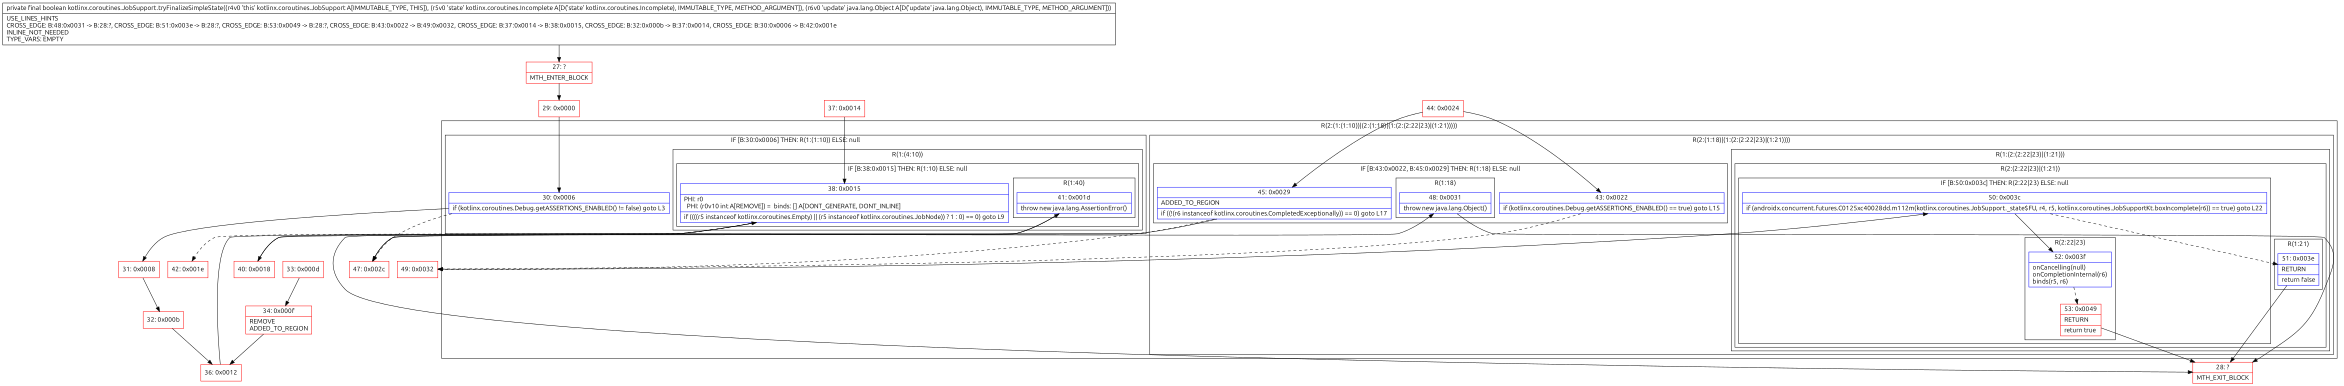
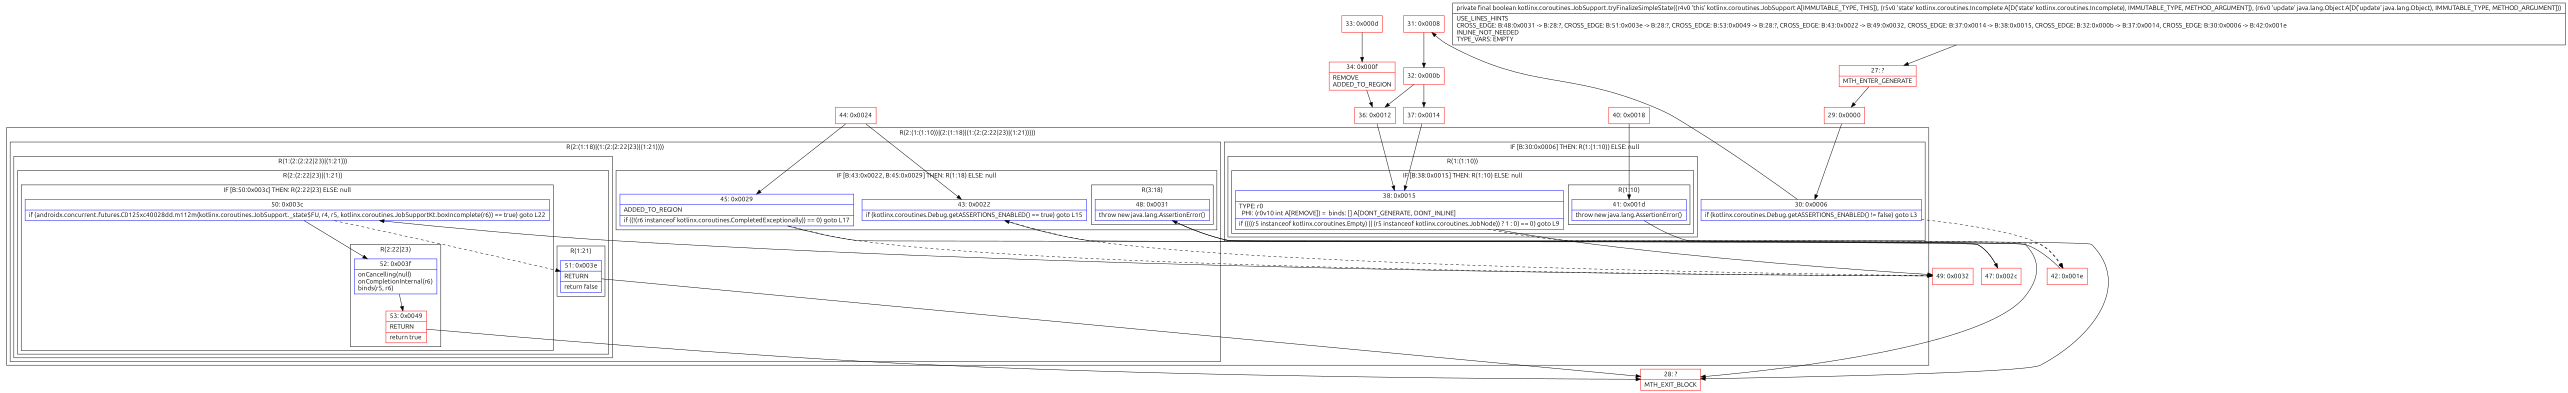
node "27: ?": text "MTH_ENTER_BLOCK" -> "MTH_ENTER_GENERATE"
edge "32: 0x000b" -> "37: 0x0014": added
cluster "R(1:(4:10))": label "R(1:(4:10))" -> "R(1:(1:10))"
cluster "R(1:40)": label "R(1:40)" -> "R(1:10)"
cluster "R(1:18)": label "R(1:18)" -> "R(3:18)"
node "38: 0x0015": text "PHI: r0" -> "TYPE: r0"
node "48: 0x0031": text "throw new java.lang.Object()" -> "throw new java.lang.AssertionError()"
edge "30: 0x0006" -> "47: 0x002c": now "30: 0x0006" -> "42: 0x001e"
edge "38: 0x0015" -> "40: 0x0018": now "38: 0x0015" -> "49: 0x0032"
edge "42: 0x001e" -> "43: 0x0022": added
edge "52: 0x003f" -> "53: 0x0049": style dashed -> solid
